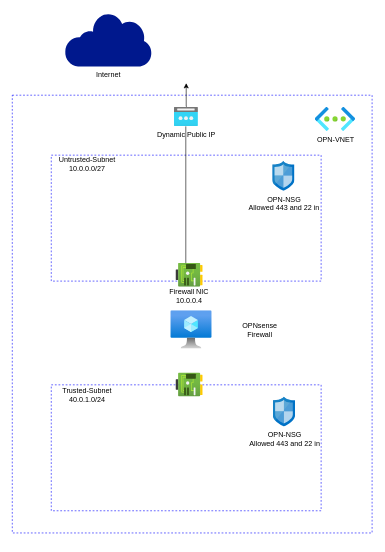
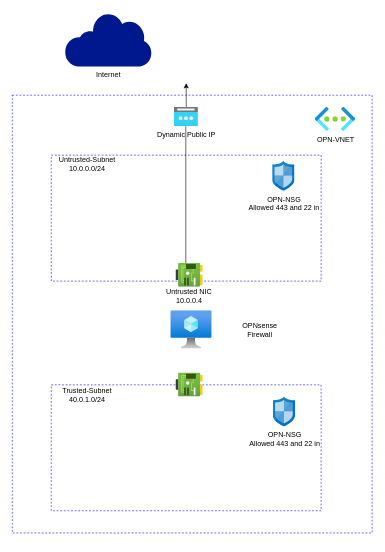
node "Untrusted-Subnet 10.0.0.0/27": label "Untrusted-Subnet 10.0.0.0/27" -> "Untrusted-Subnet 10.0.0.0/24"
node "Firewall NIC 10.0.0.4": label "Firewall NIC 10.0.0.4" -> "Untrusted NIC 10.0.0.4"
